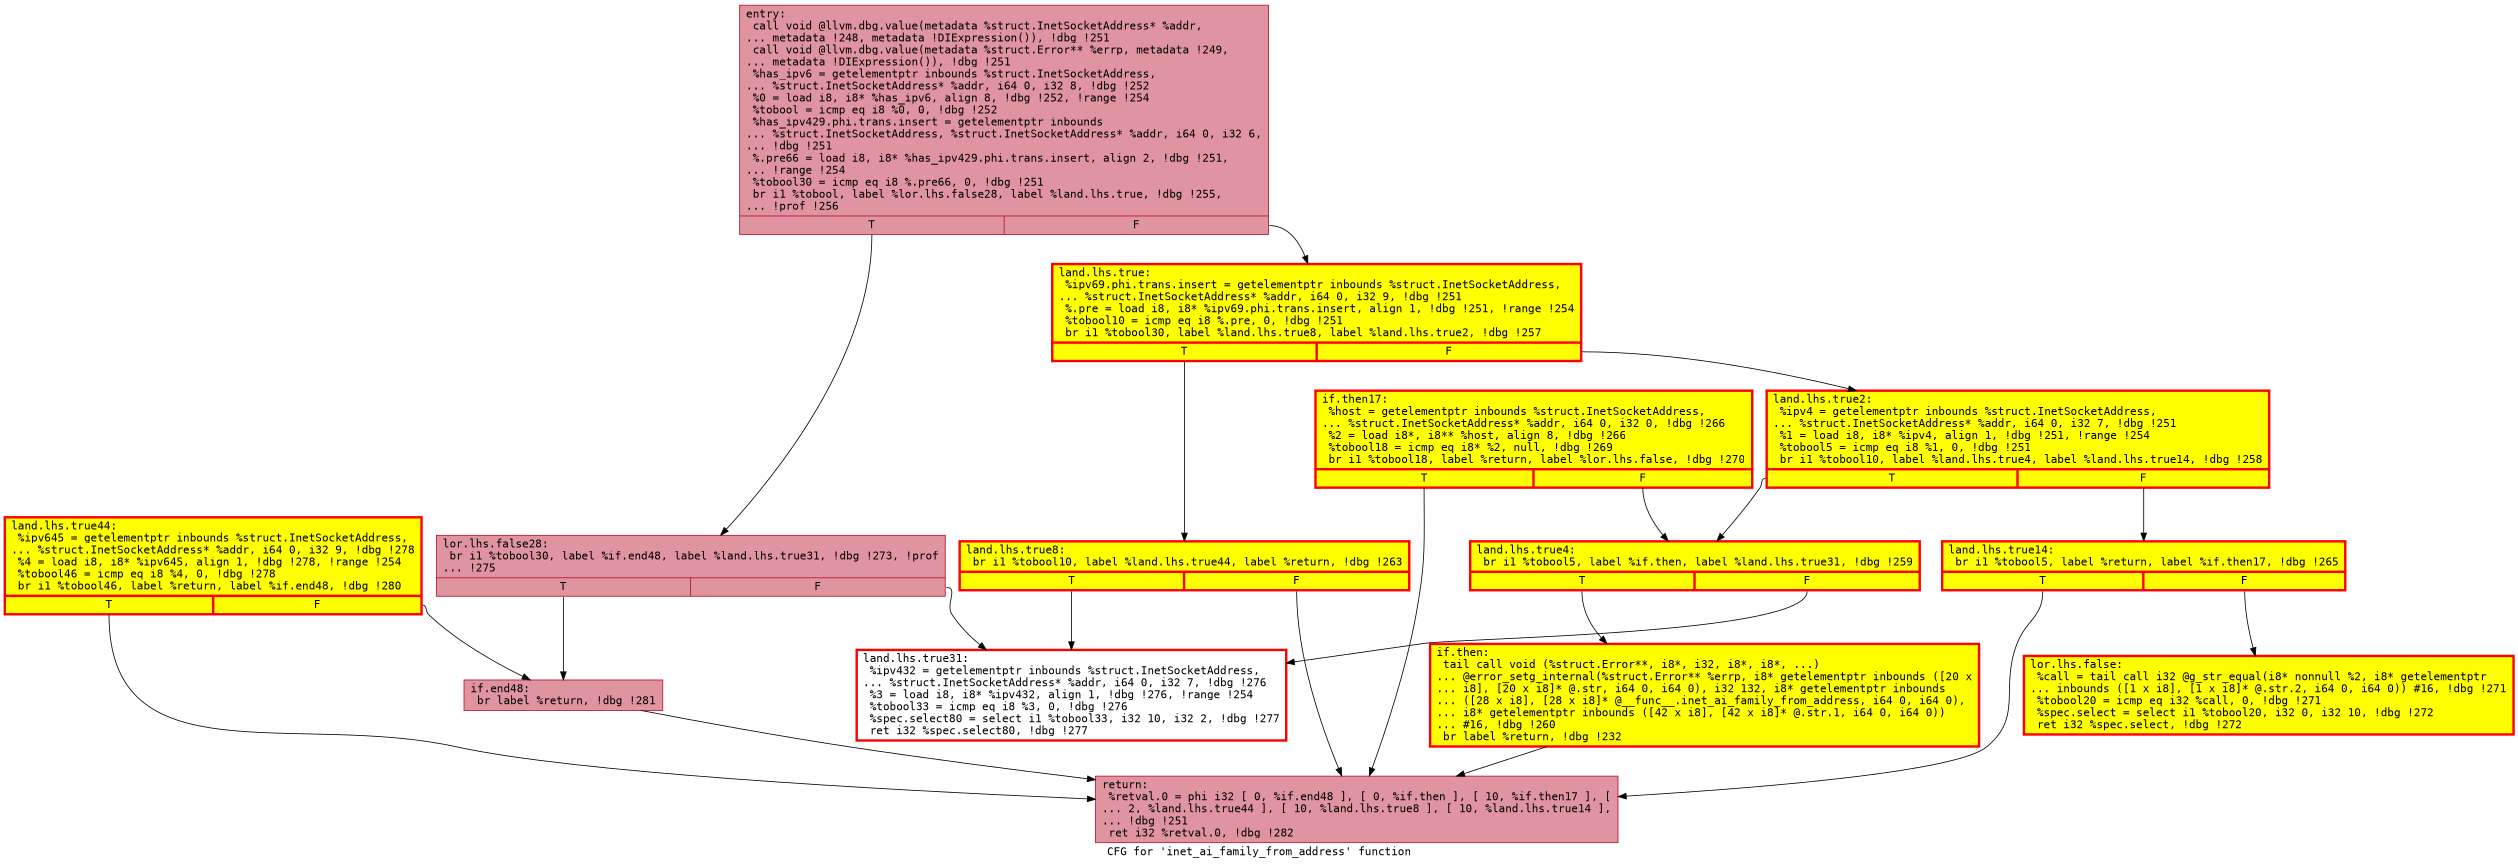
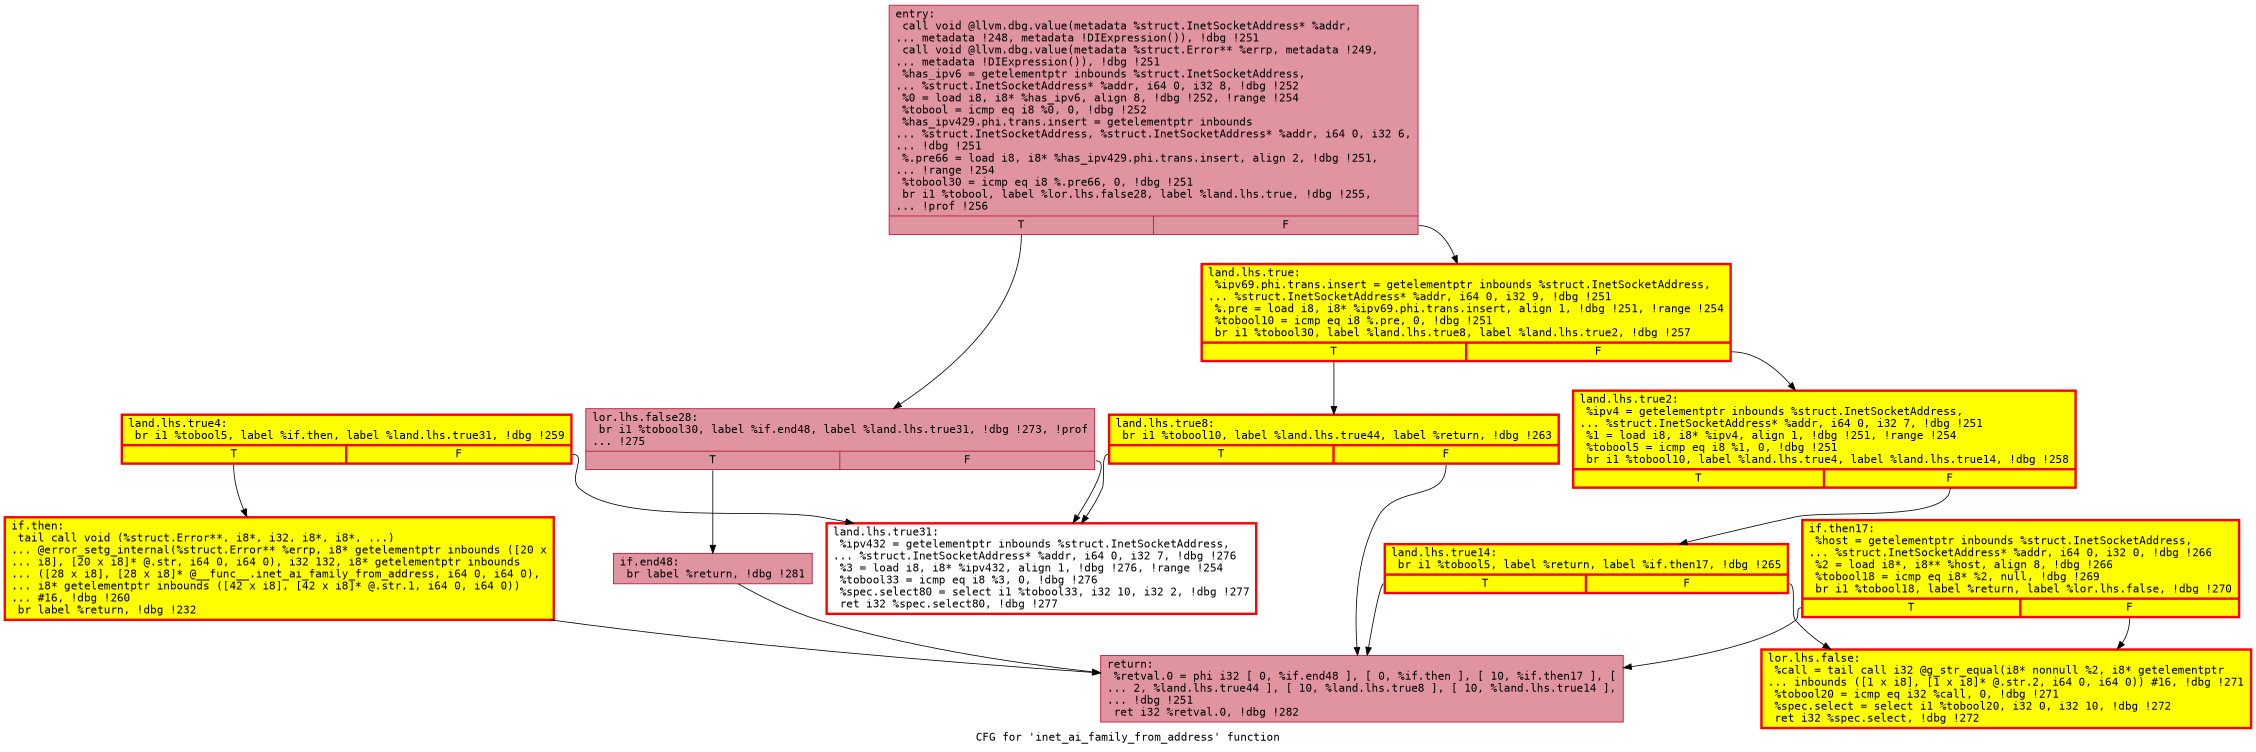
edge "land.lhs.true2:" -> "land.lhs.true4:": removed
edge "if.then17:" -> "land.lhs.true4:": now "if.then17:" -> "lor.lhs.false:"
node "land.lhs.true44:": removed
